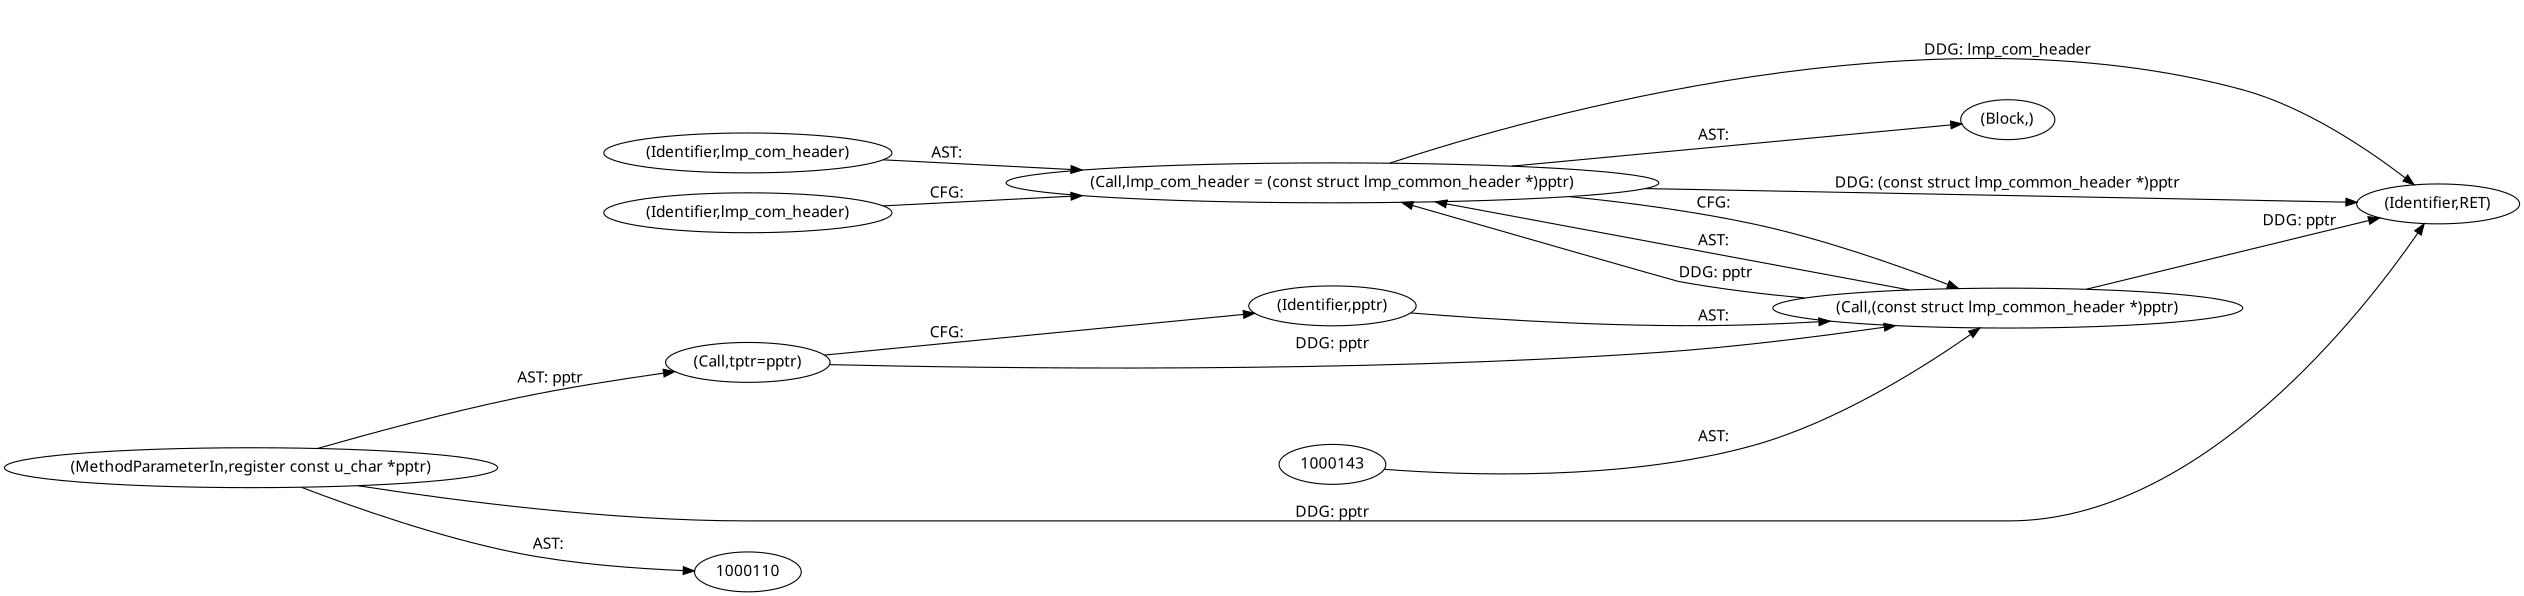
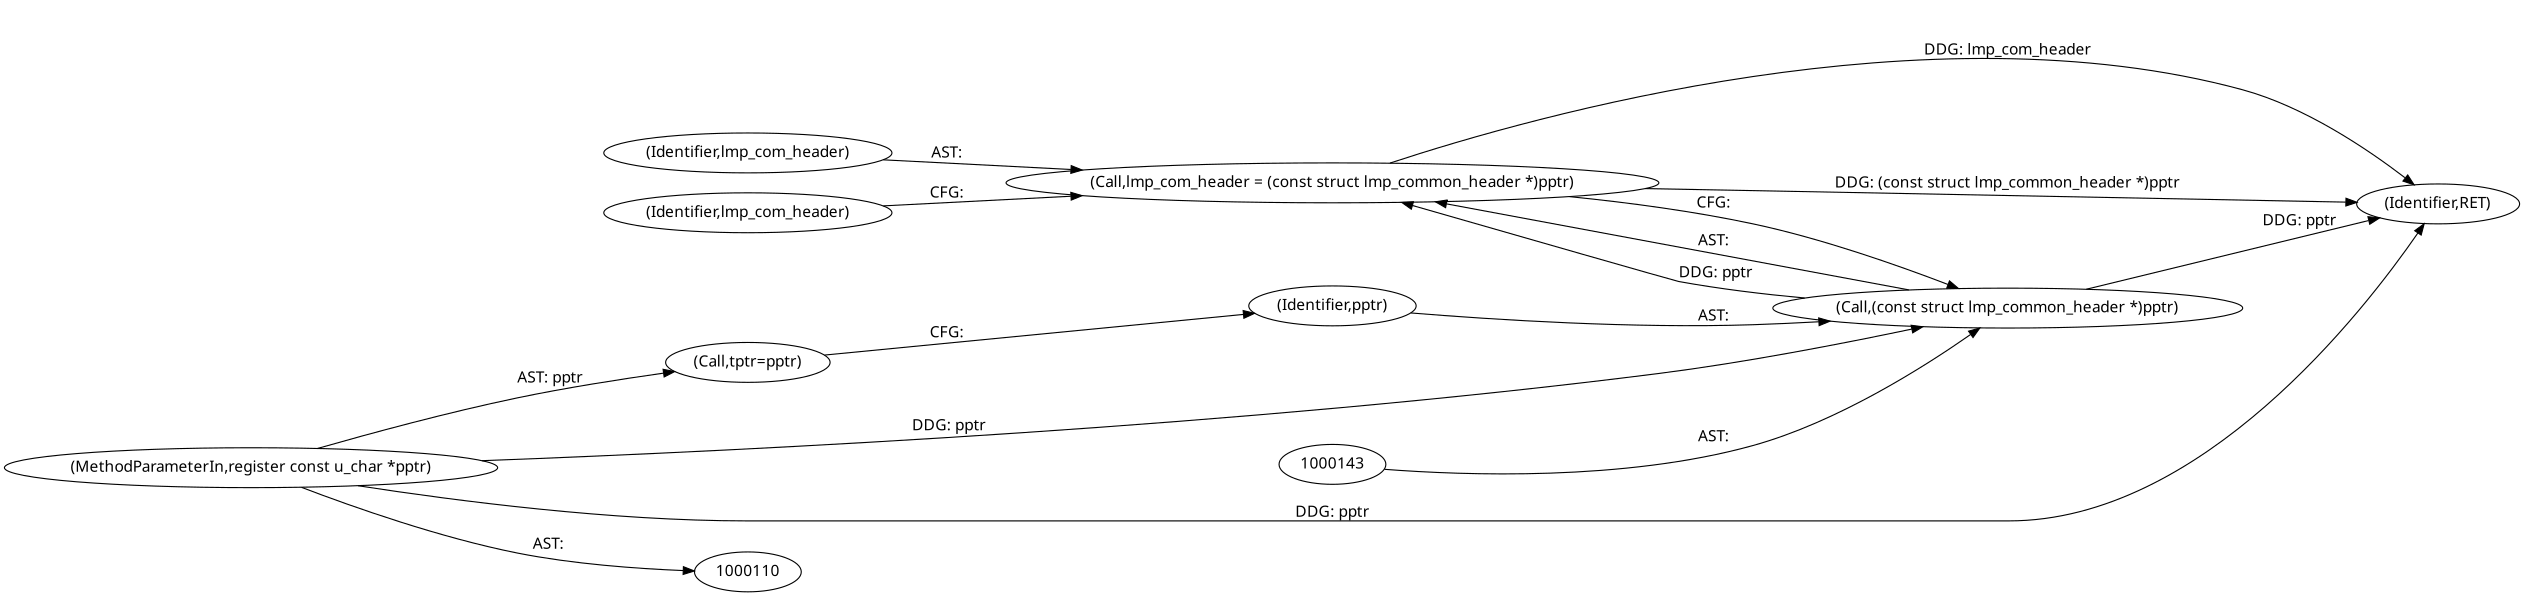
node "(Block,)": removed
edge "(Call,tptr=pptr)" -> "(Call,(const struct lmp_common_header *)pptr)": now "(MethodParameterIn,register const u_char *pptr)" -> "(Call,(const struct lmp_common_header *)pptr)"
